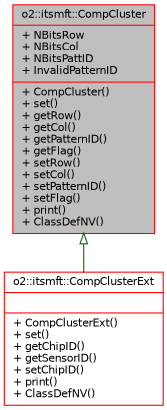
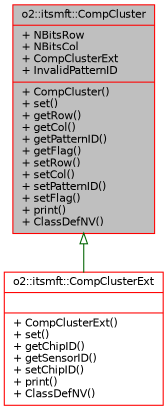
node "o2::itsmft::CompCluster": text "+ NBitsPattID" -> "+ CompClusterExt"
